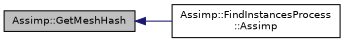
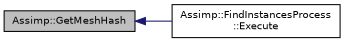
node "Assimp::FindInstancesProcess ::Assimp": label "Assimp::FindInstancesProcess ::Assimp" -> "Assimp::FindInstancesProcess ::Execute"
